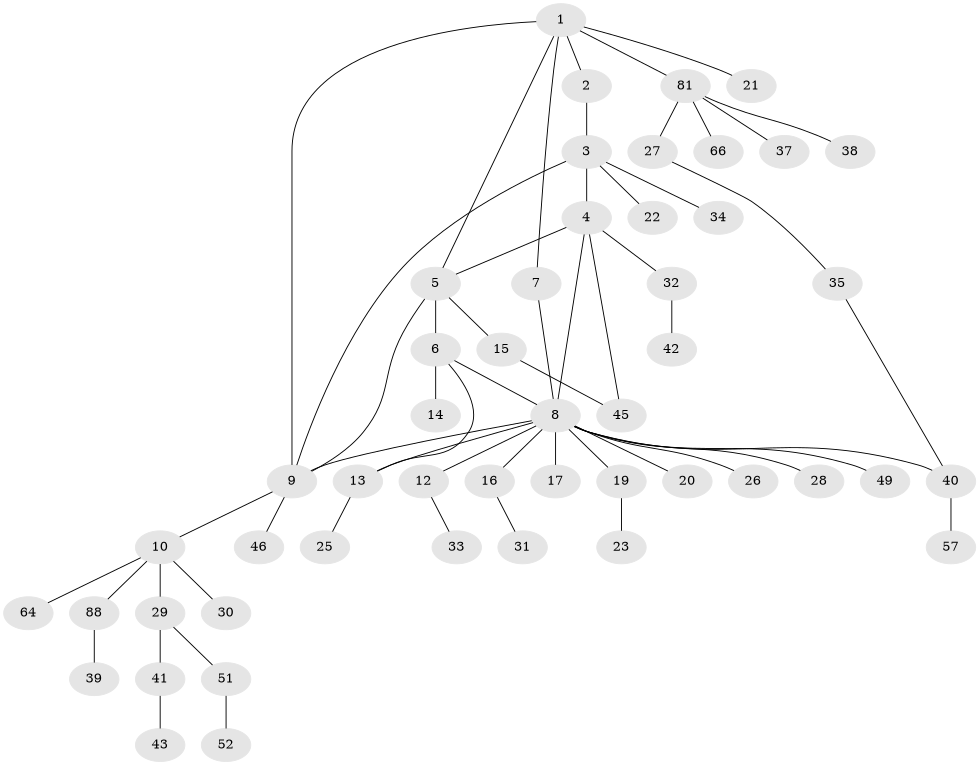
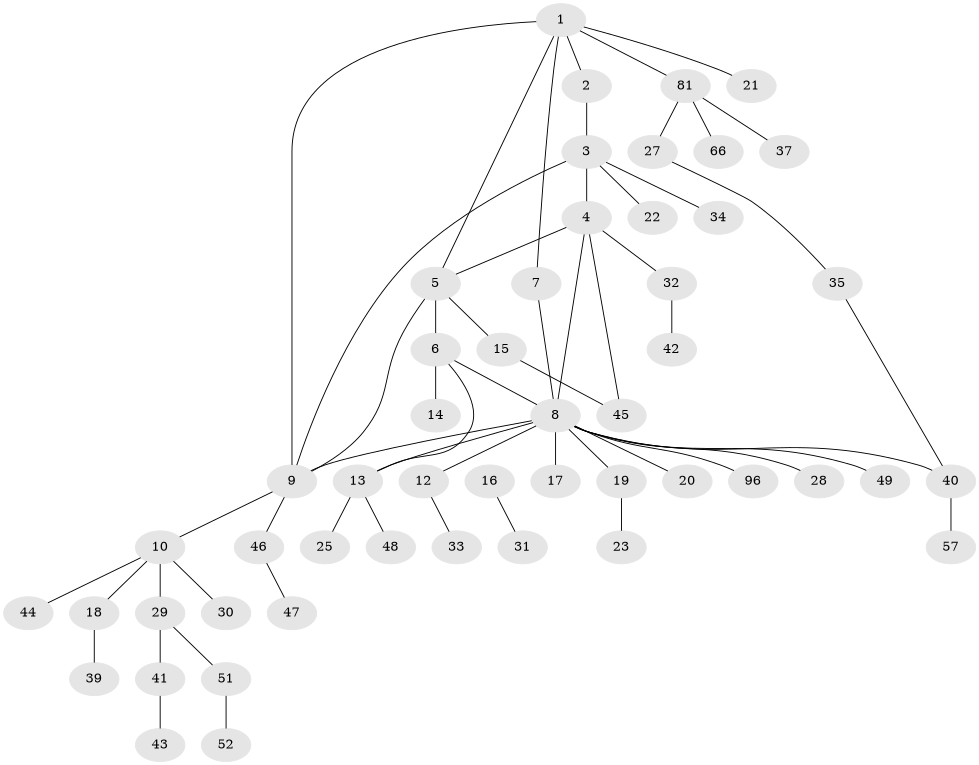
node "38": removed
edge "8" -- "16": removed
node "26": label "26" -> "96"
node "48": added
node "64": label "64" -> "44"
node "88": label "88" -> "18"
node "47": added
